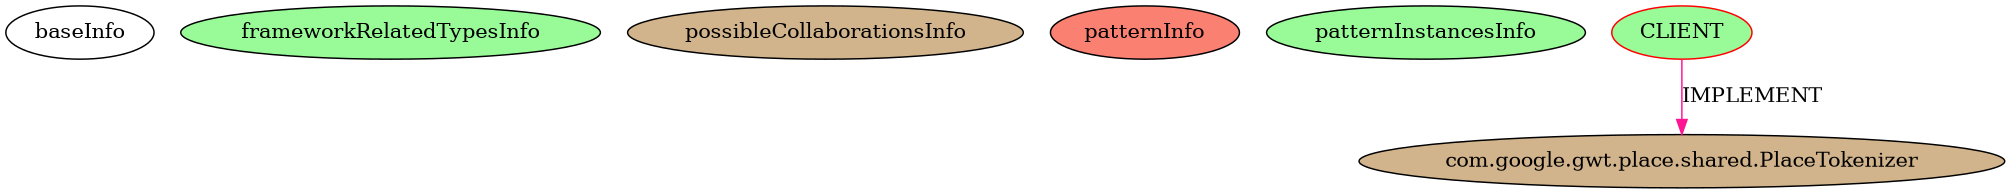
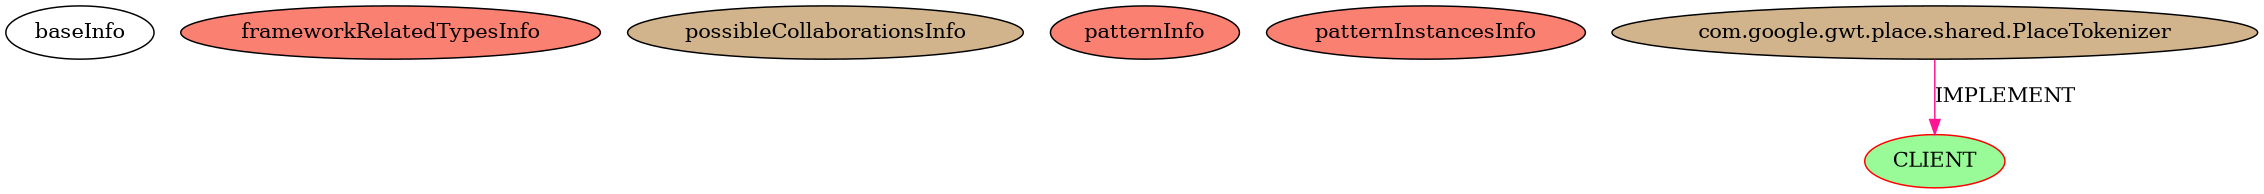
node "frameworkRelatedTypesInfo": fillcolor palegreen -> salmon
node "patternInstancesInfo": fillcolor palegreen -> salmon
edge "CLIENT" -> "com.google.gwt.place.shared.PlaceTokenizer": reversed
